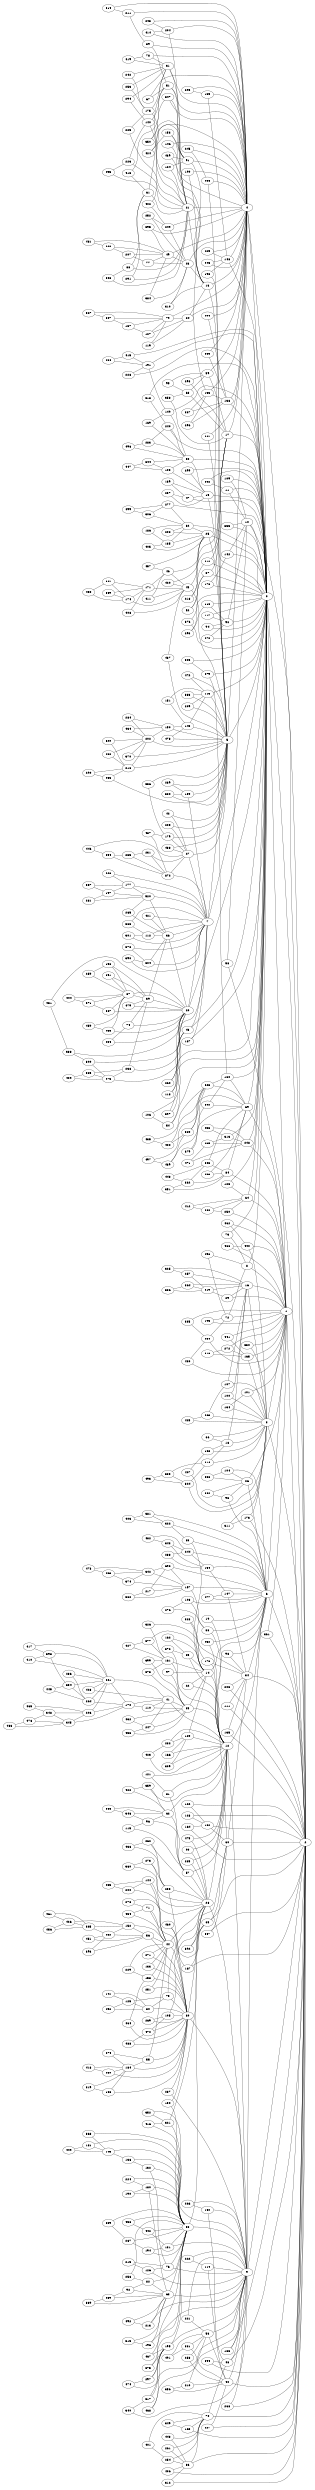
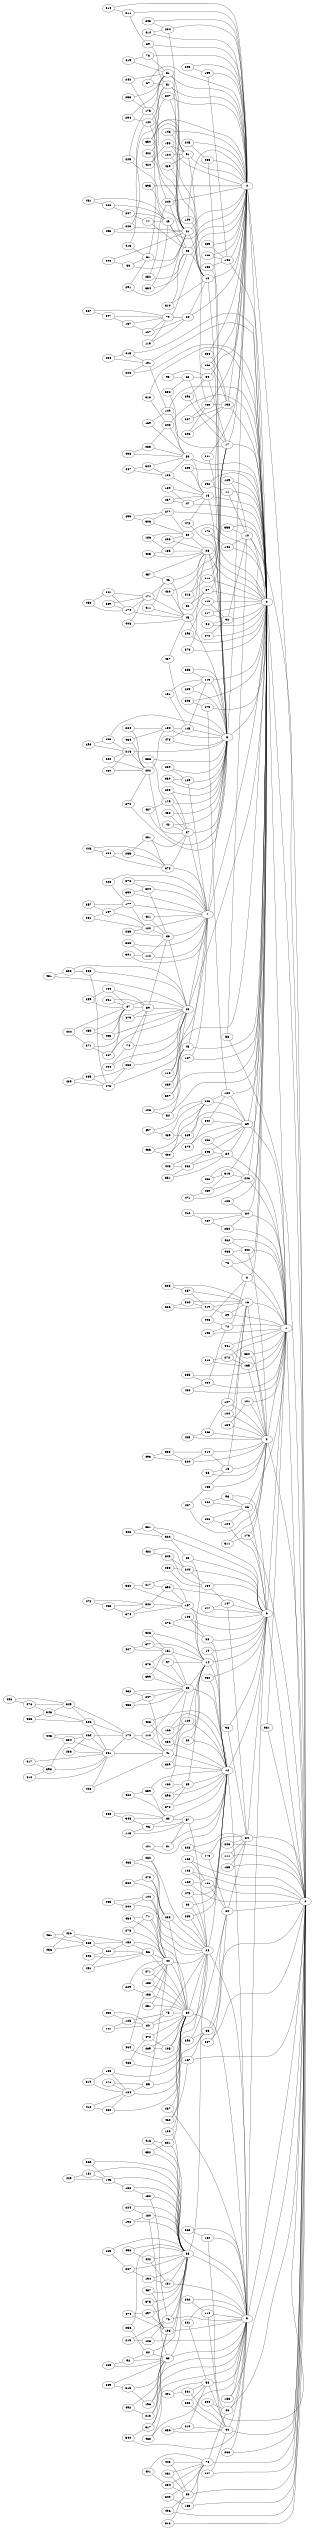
edge "472" -- "113": now "472" -- "15"
node "520": label "520" -> "120"
node "396": added
edge "239" -- "389": now "315" -- "389"
